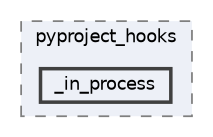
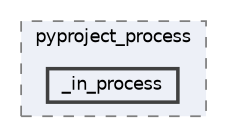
cluster "pyproject_hooks": label "pyproject_hooks" -> "pyproject_process"
